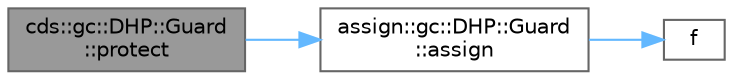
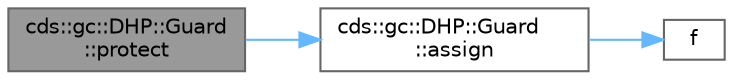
node "assign::gc::DHP::Guard ::assign": label "assign::gc::DHP::Guard ::assign" -> "cds::gc::DHP::Guard ::assign"
